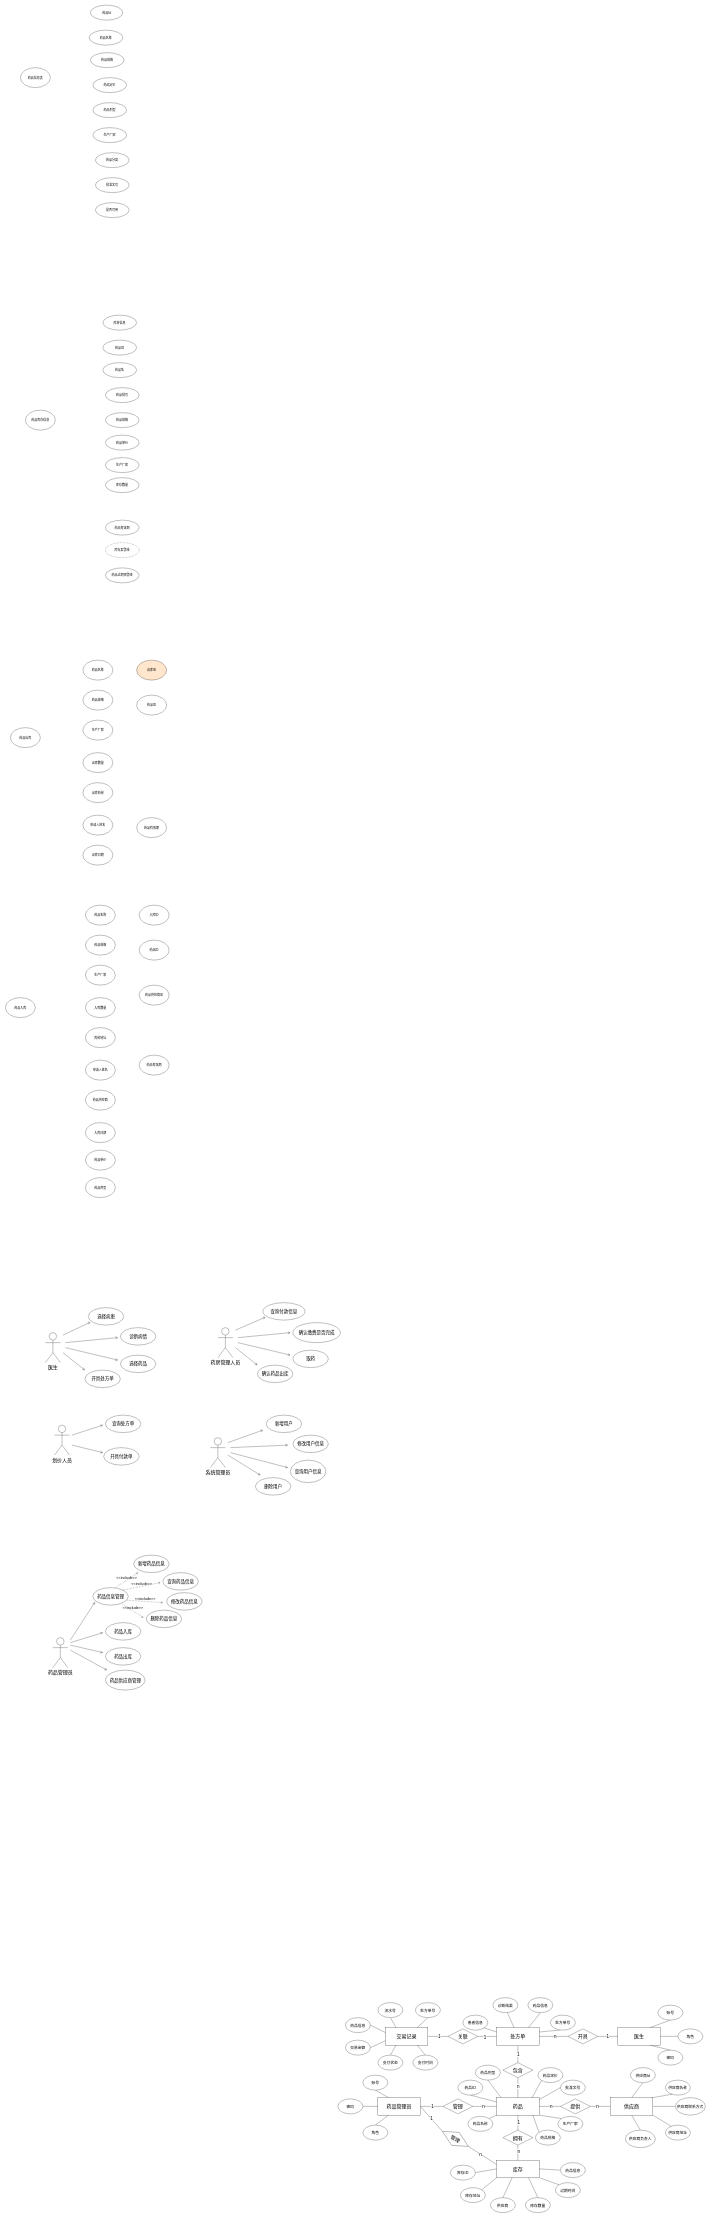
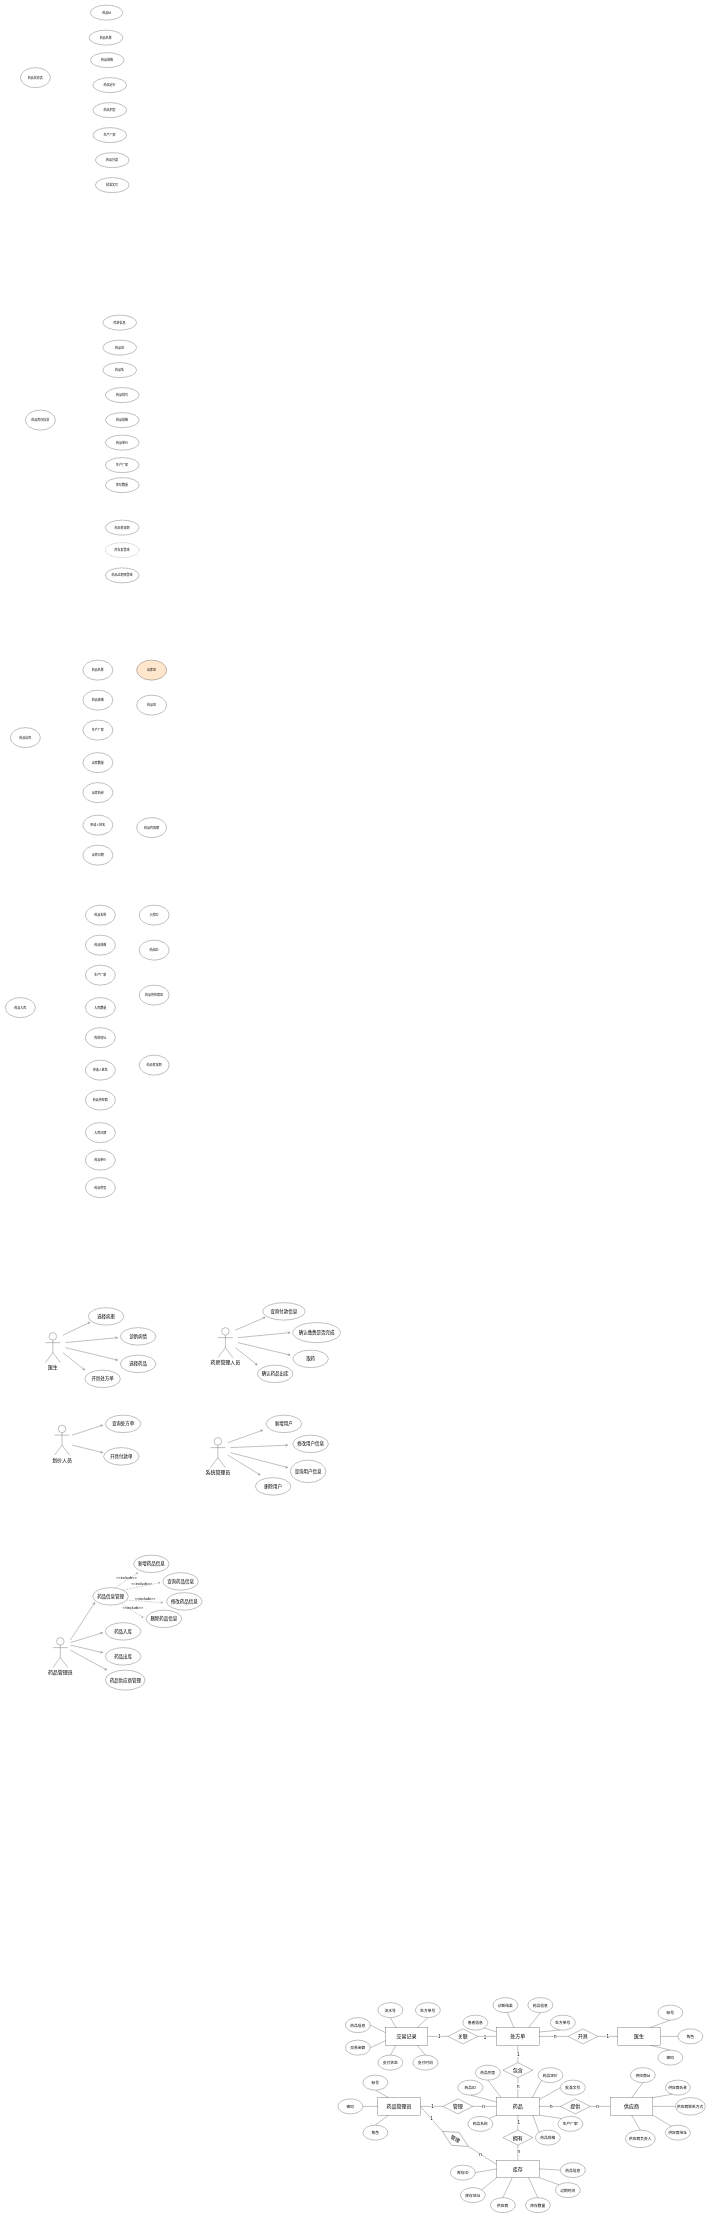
node "是否可用": removed
